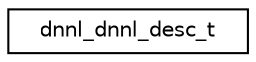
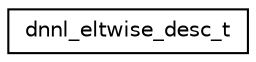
node "dnnl_dnnl_desc_t": label "dnnl_dnnl_desc_t" -> "dnnl_eltwise_desc_t"
